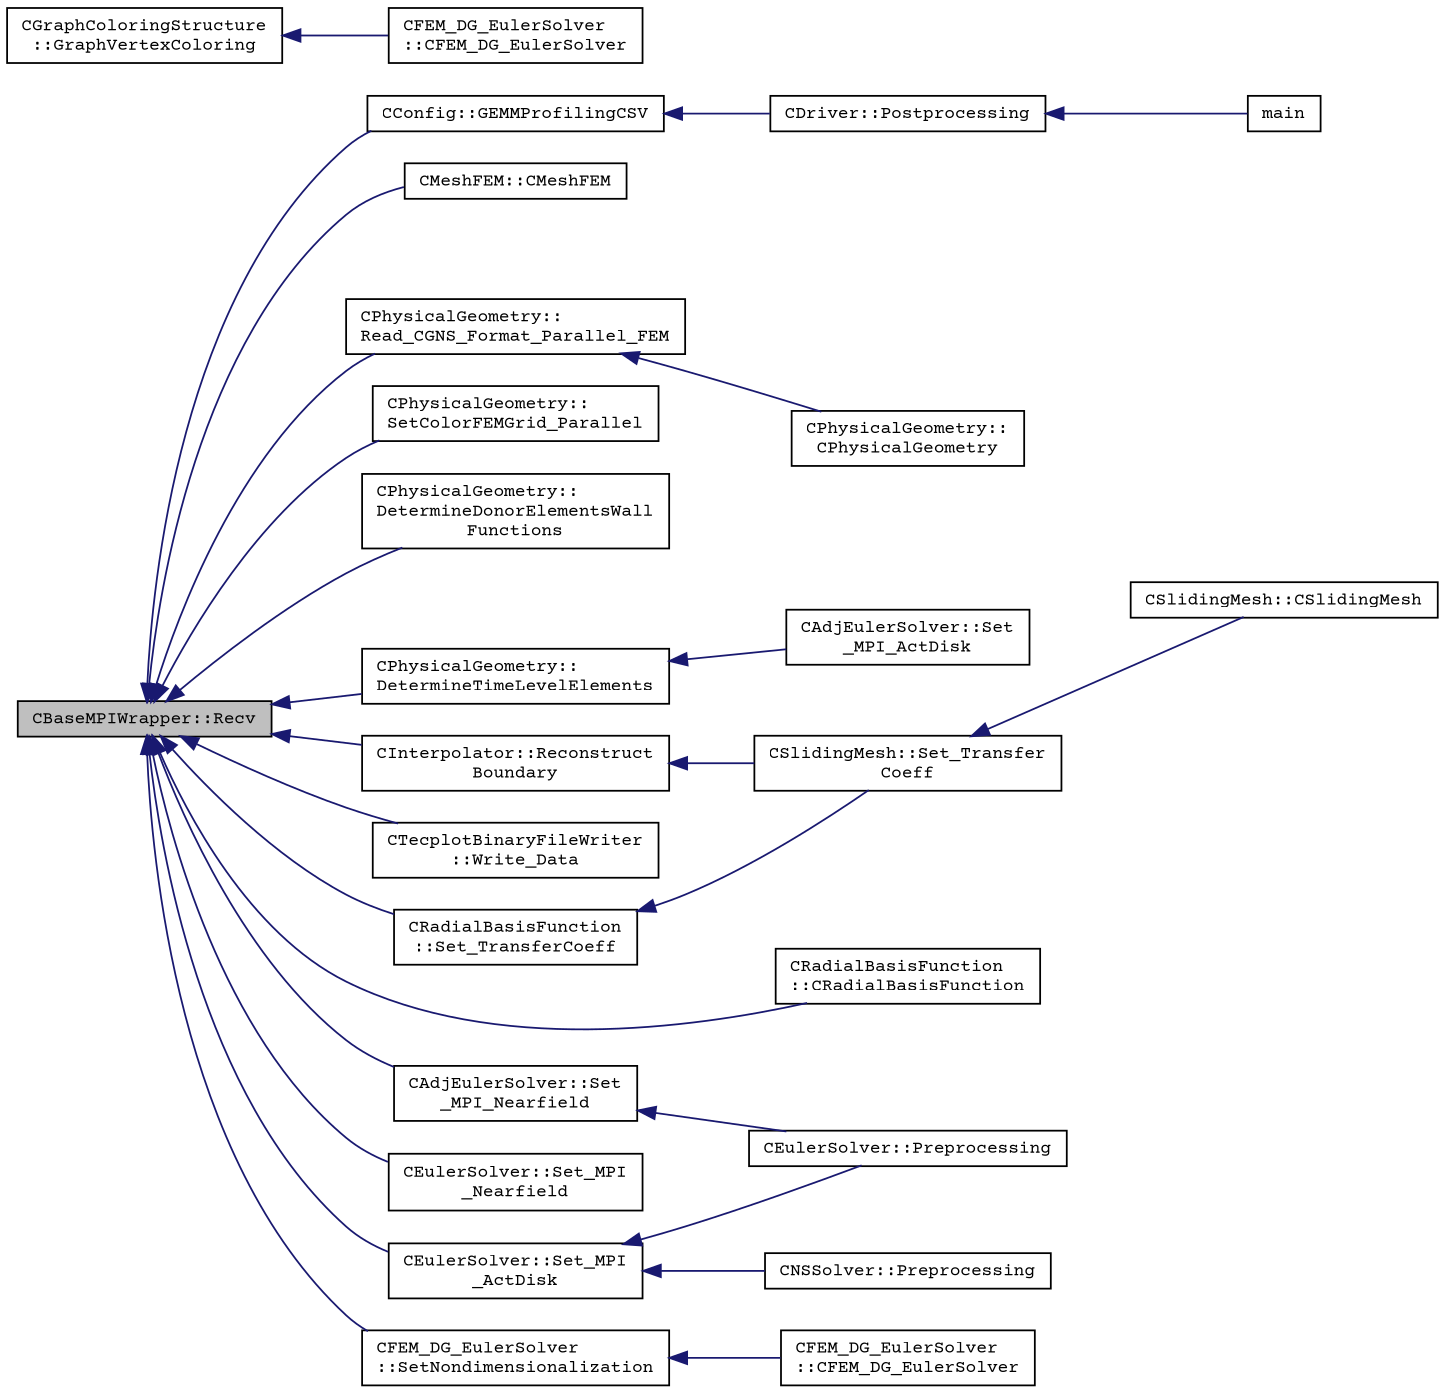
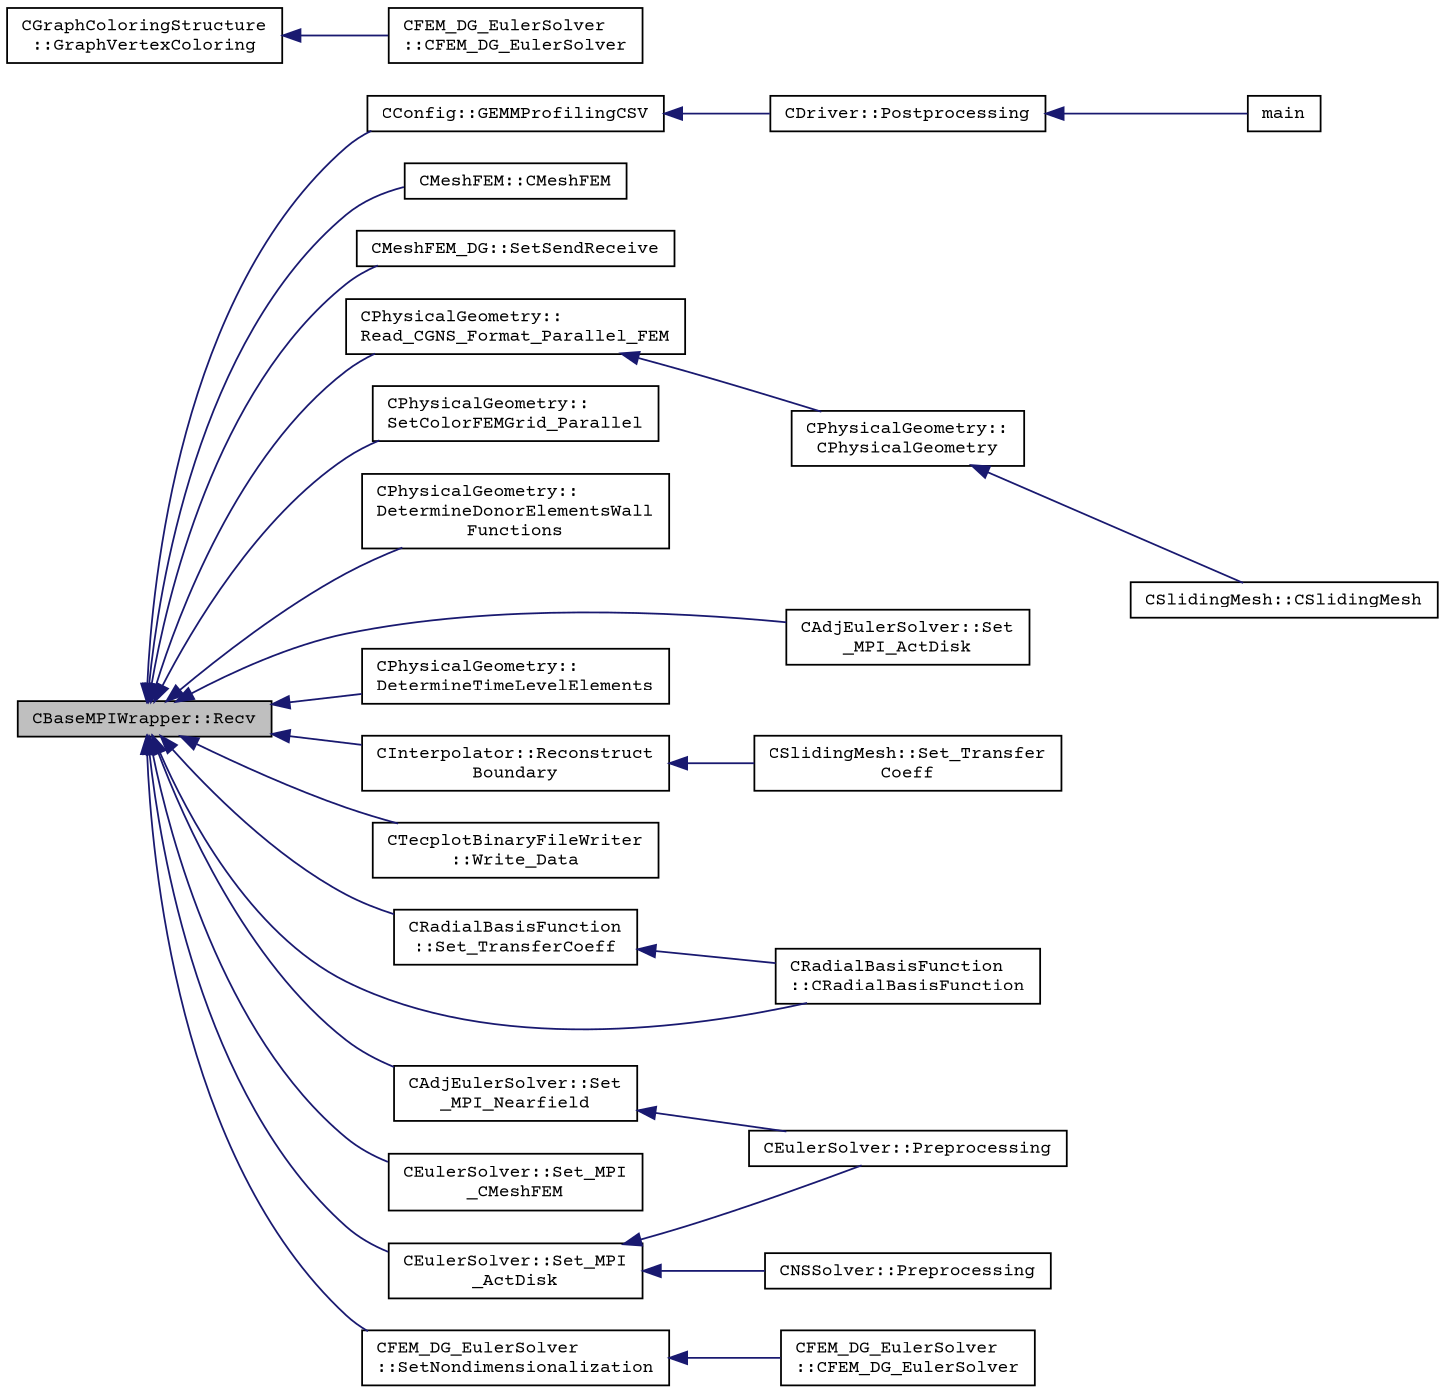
node "CMeshFEM_DG::SetSendReceive": added
edge "CAdjEulerSolver::Set _MPI_ActDisk" -> "CPhysicalGeometry:: DetermineTimeLevelElements": now "CAdjEulerSolver::Set _MPI_ActDisk" -> "CBaseMPIWrapper::Recv"
edge "CSlidingMesh::CSlidingMesh" -> "CSlidingMesh::Set_Transfer Coeff": now "CSlidingMesh::CSlidingMesh" -> "CPhysicalGeometry:: CPhysicalGeometry"
edge "CSlidingMesh::Set_Transfer Coeff" -> "CRadialBasisFunction ::Set_TransferCoeff": now "CRadialBasisFunction ::CRadialBasisFunction" -> "CRadialBasisFunction ::Set_TransferCoeff"
node "CEulerSolver::Set_MPI _Nearfield": label "CEulerSolver::Set_MPI _Nearfield" -> "CEulerSolver::Set_MPI _CMeshFEM"
